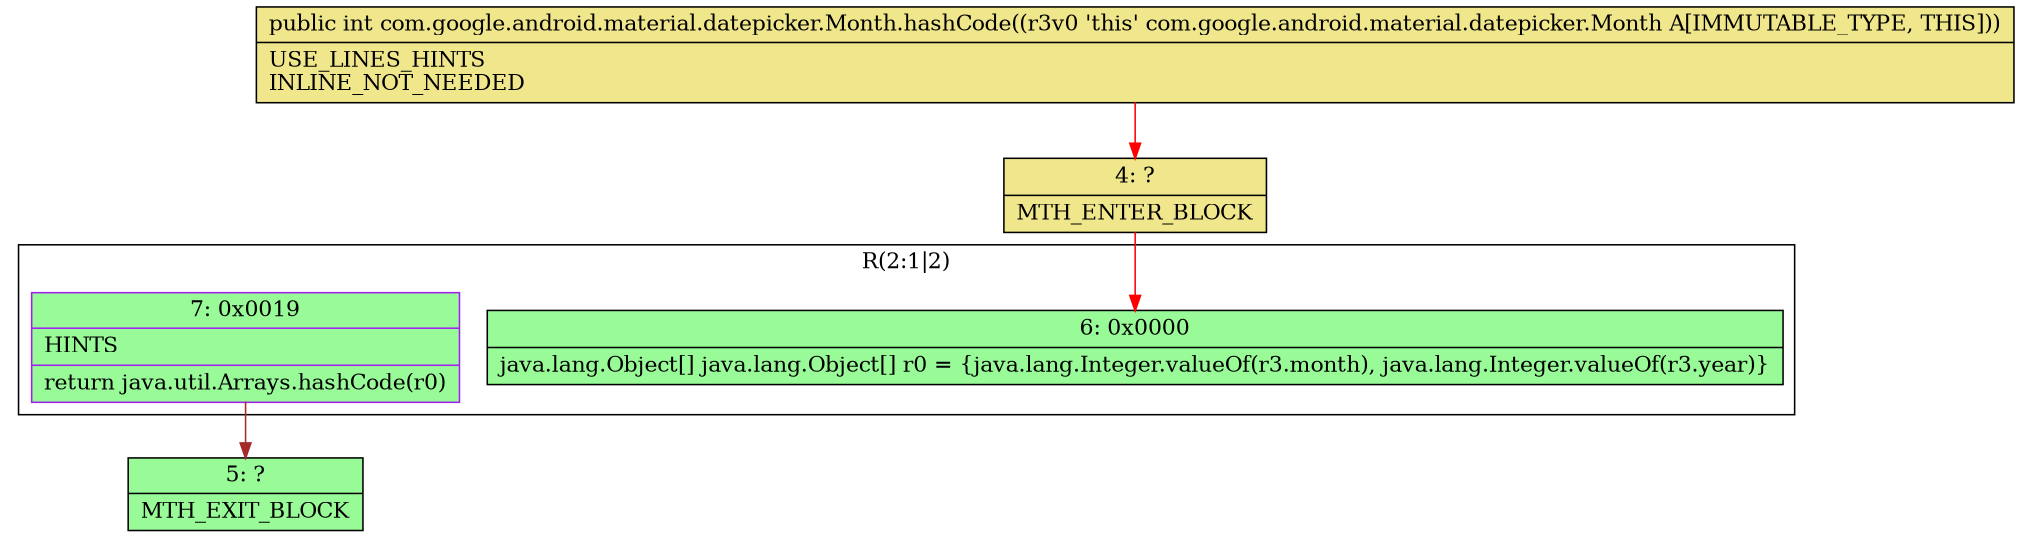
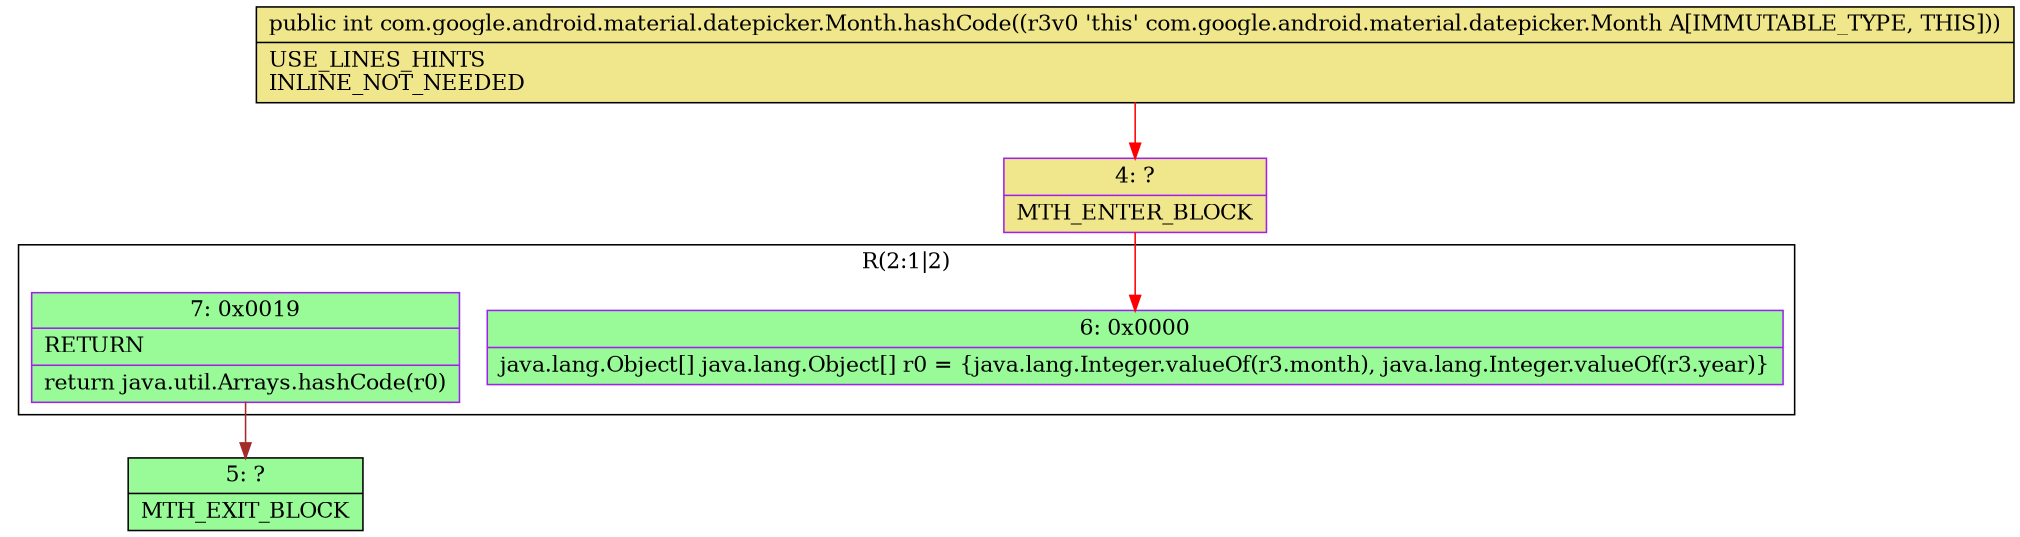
node "4: ?": color black -> purple
node "7: 0x0019": text "HINTS" -> "RETURN"
node "6: 0x0000": color black -> purple
